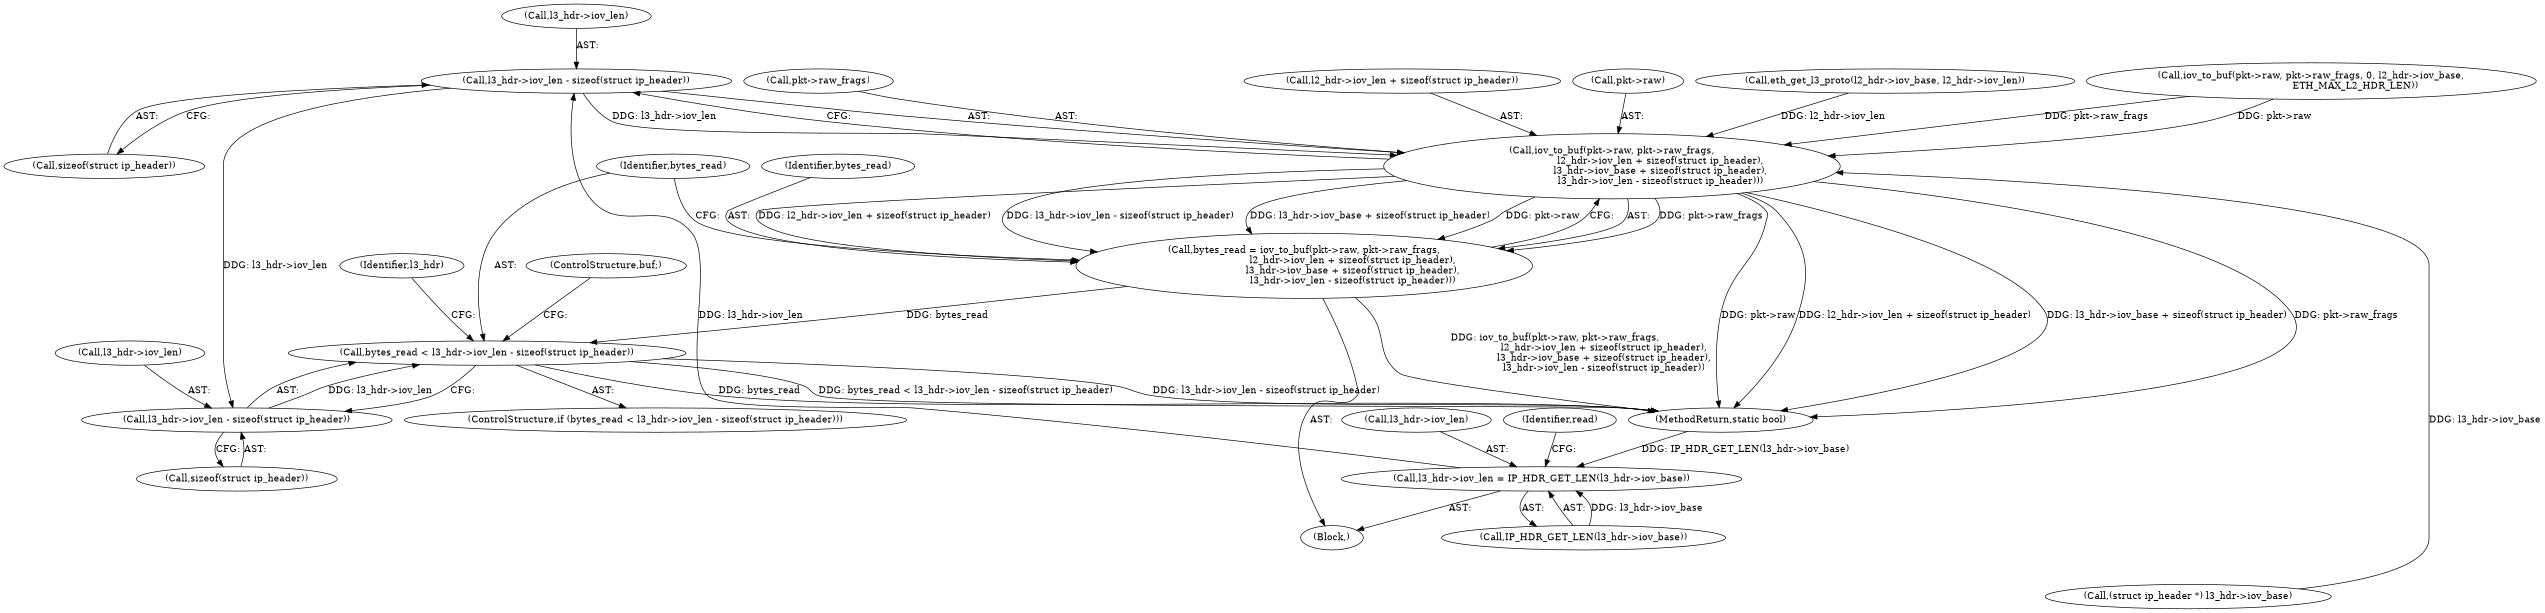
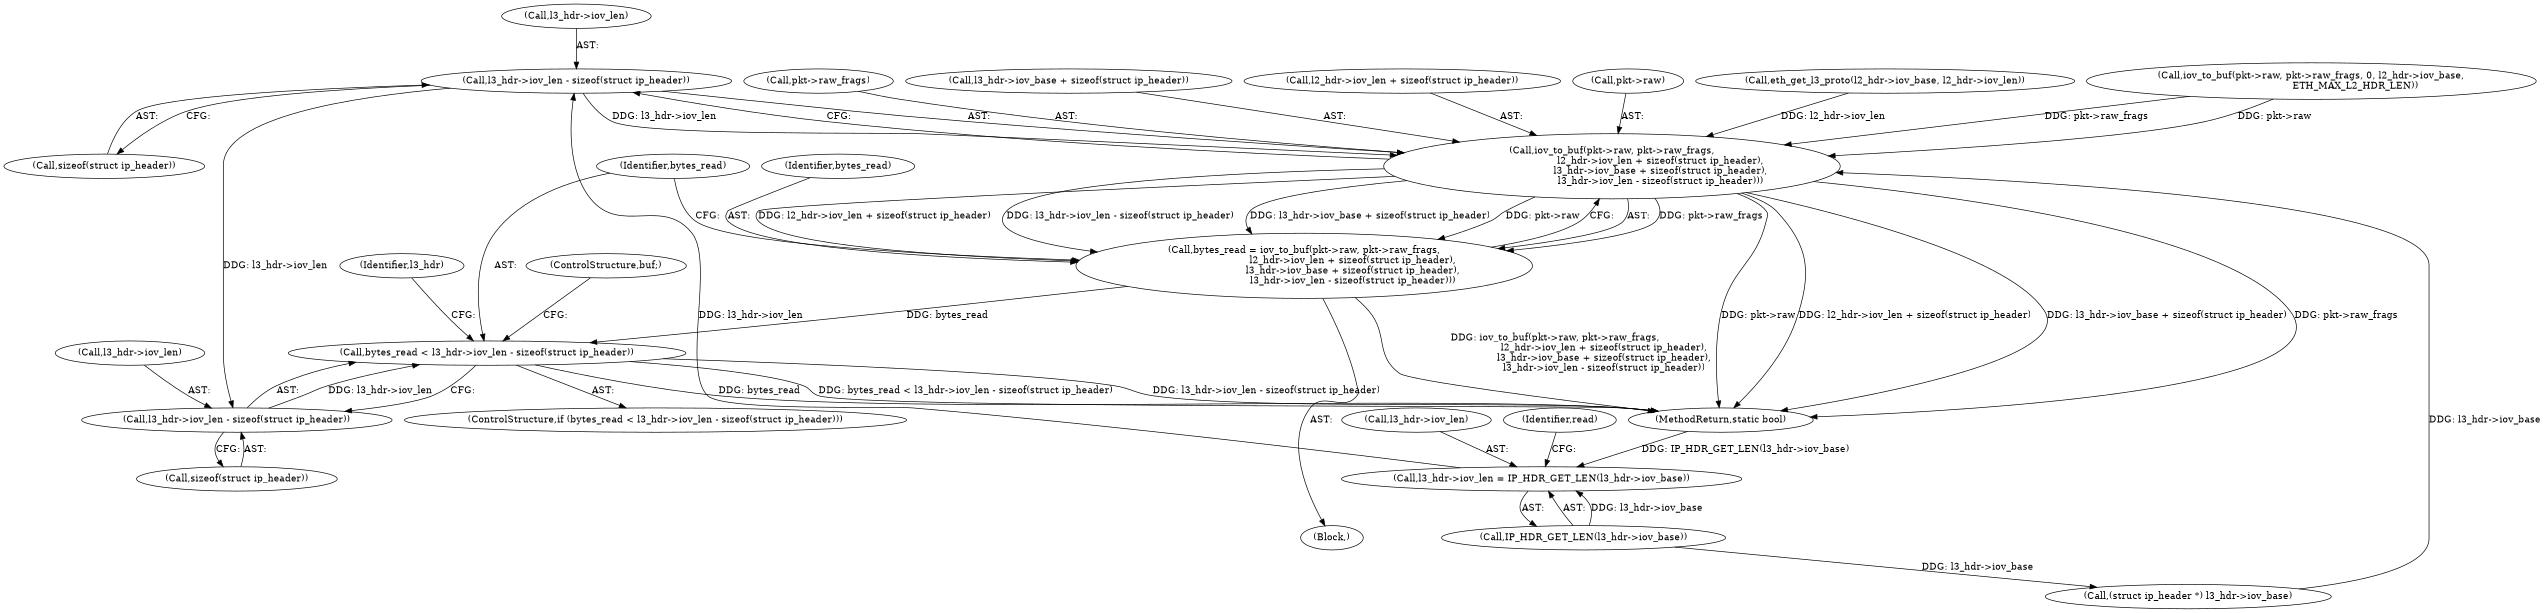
node "(Call,l3_hdr->iov_base + sizeof(struct ip_header))": added
edge "(Call,l3_hdr->iov_len = IP_HDR_GET_LEN(l3_hdr->iov_base))" -> "(Block,)": removed, label "AST:"
edge "(Call,IP_HDR_GET_LEN(l3_hdr->iov_base))" -> "(Call,(struct ip_header *) l3_hdr->iov_base)": added, label "DDG: l3_hdr->iov_base"
